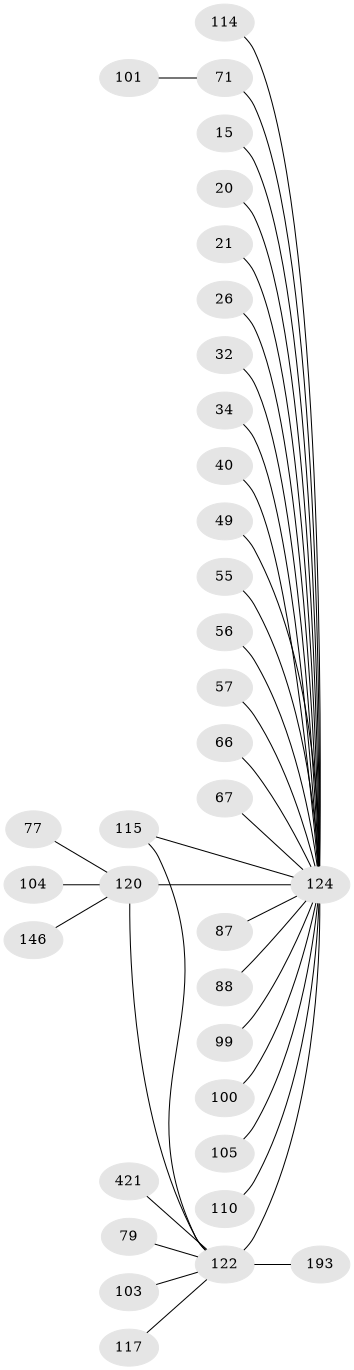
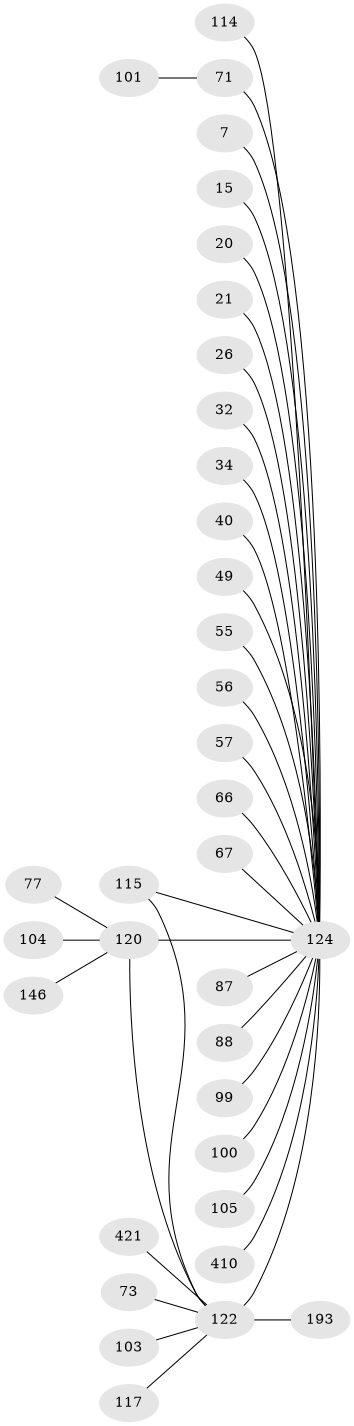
node "7": added
node "110": label "110" -> "410"
node "79": label "79" -> "73"
